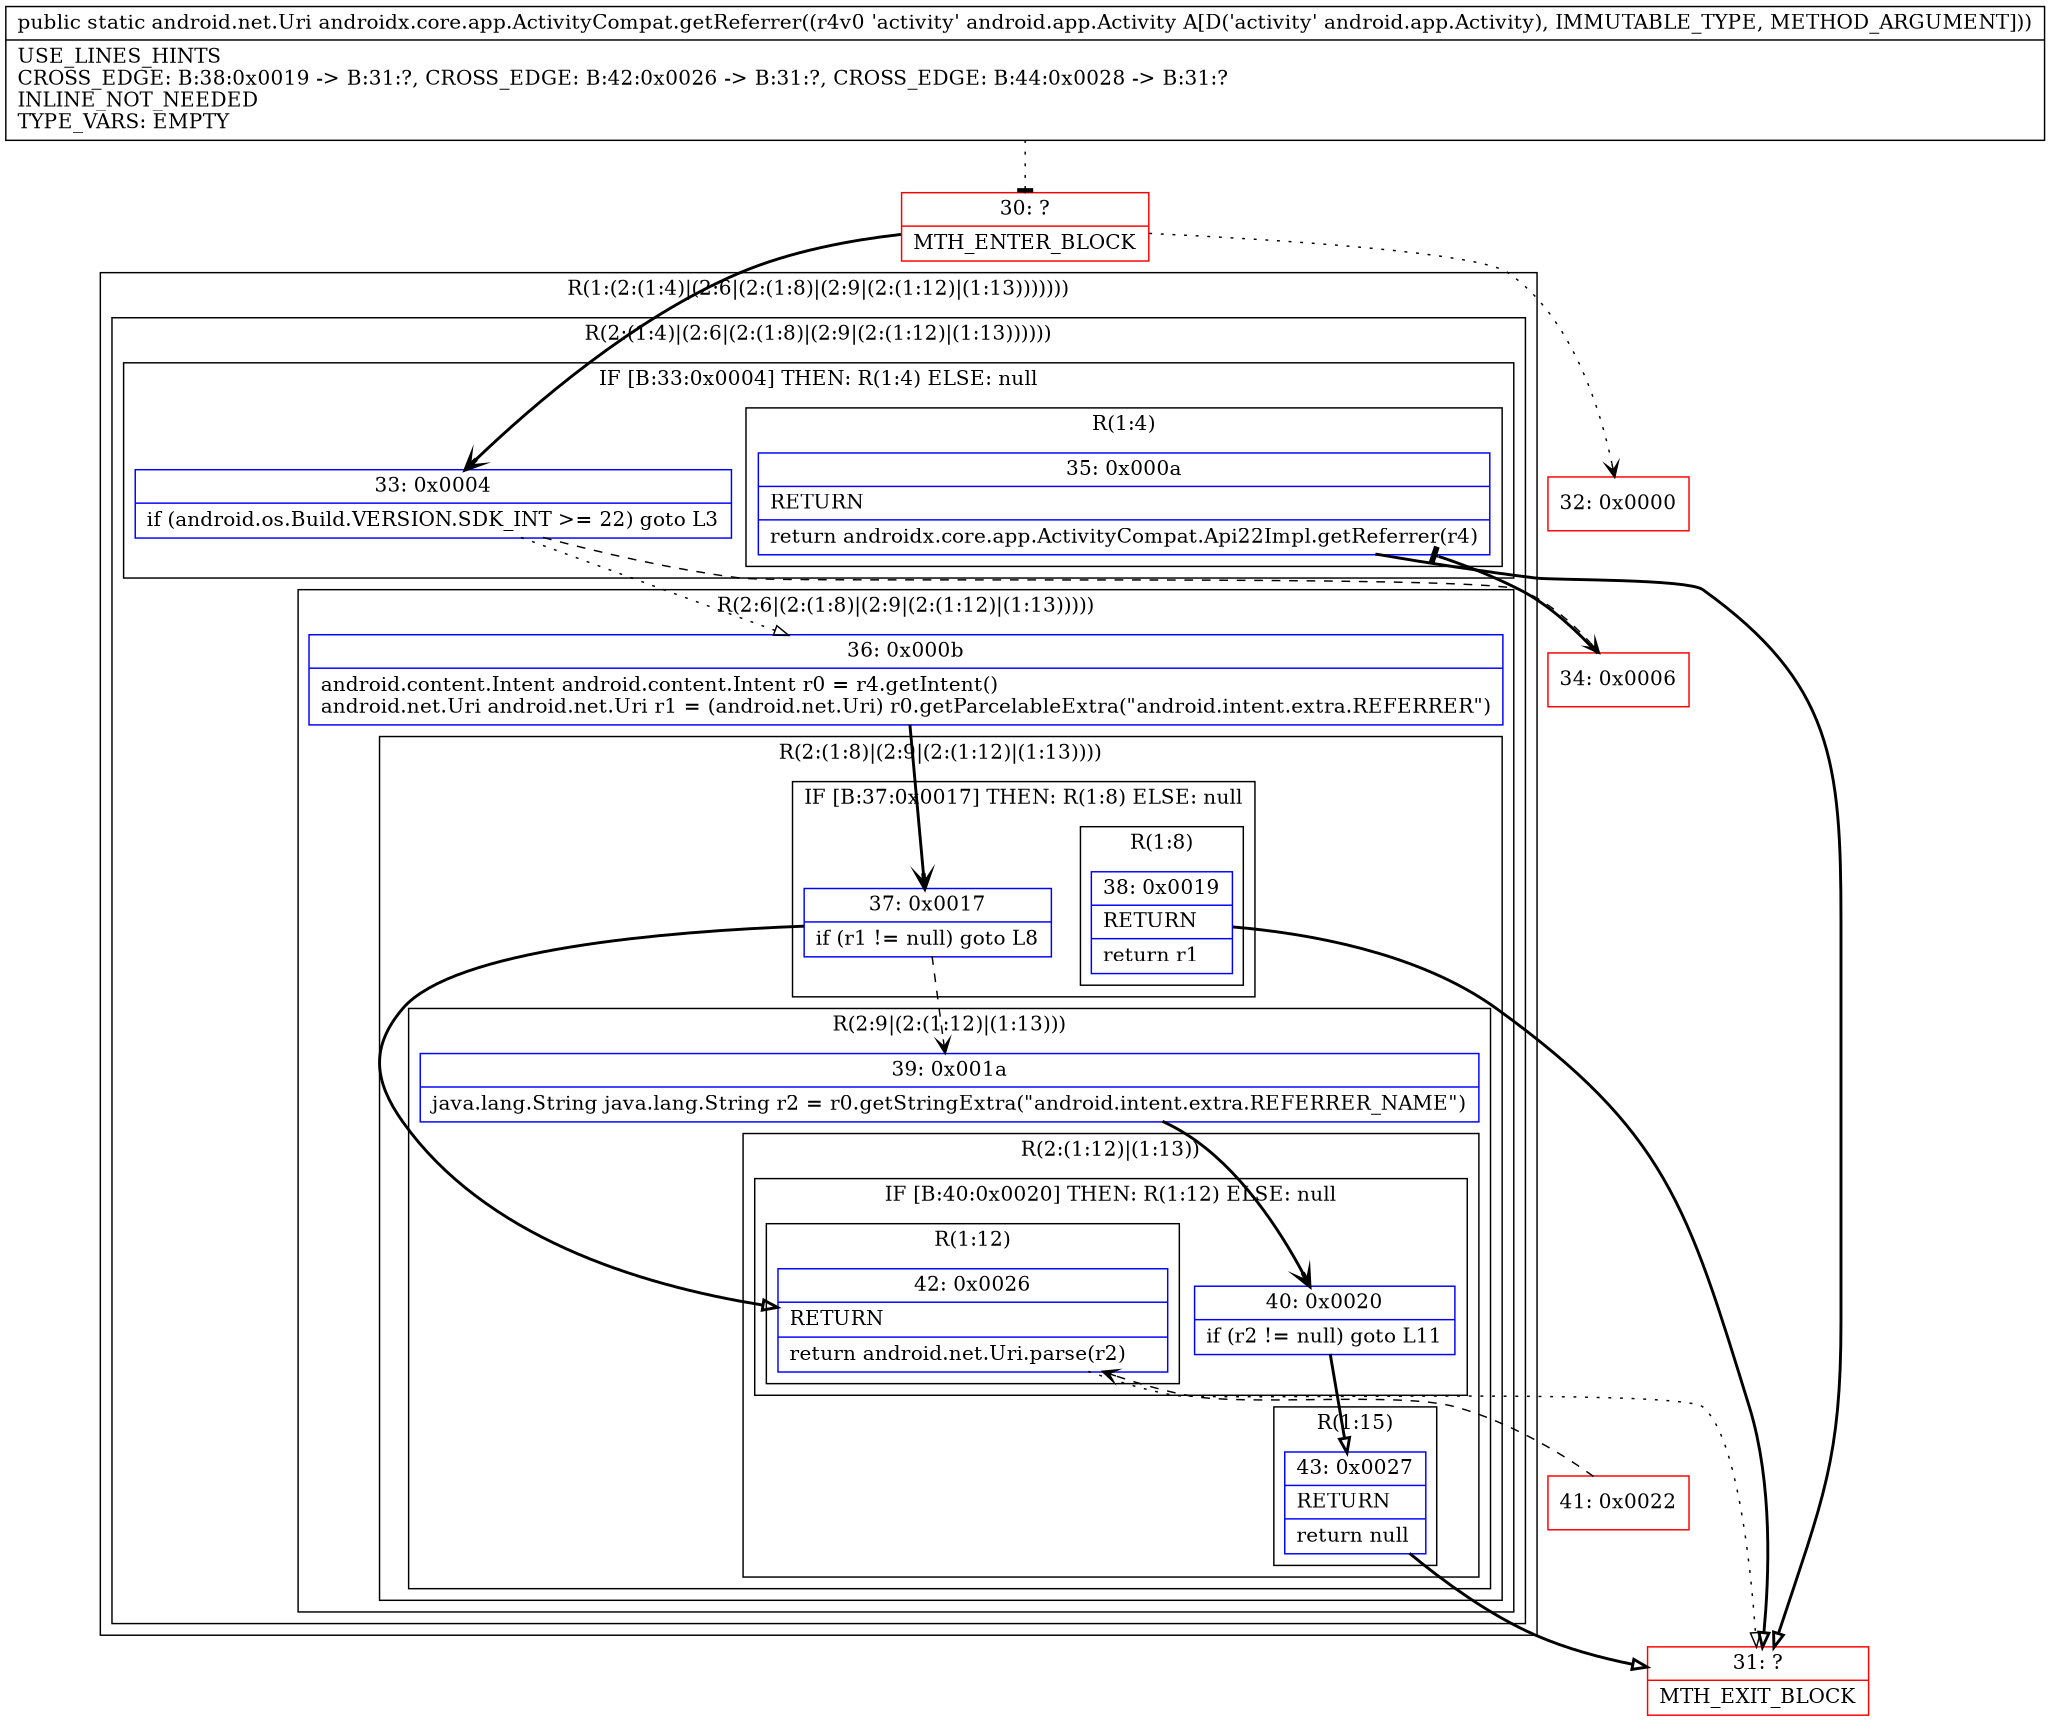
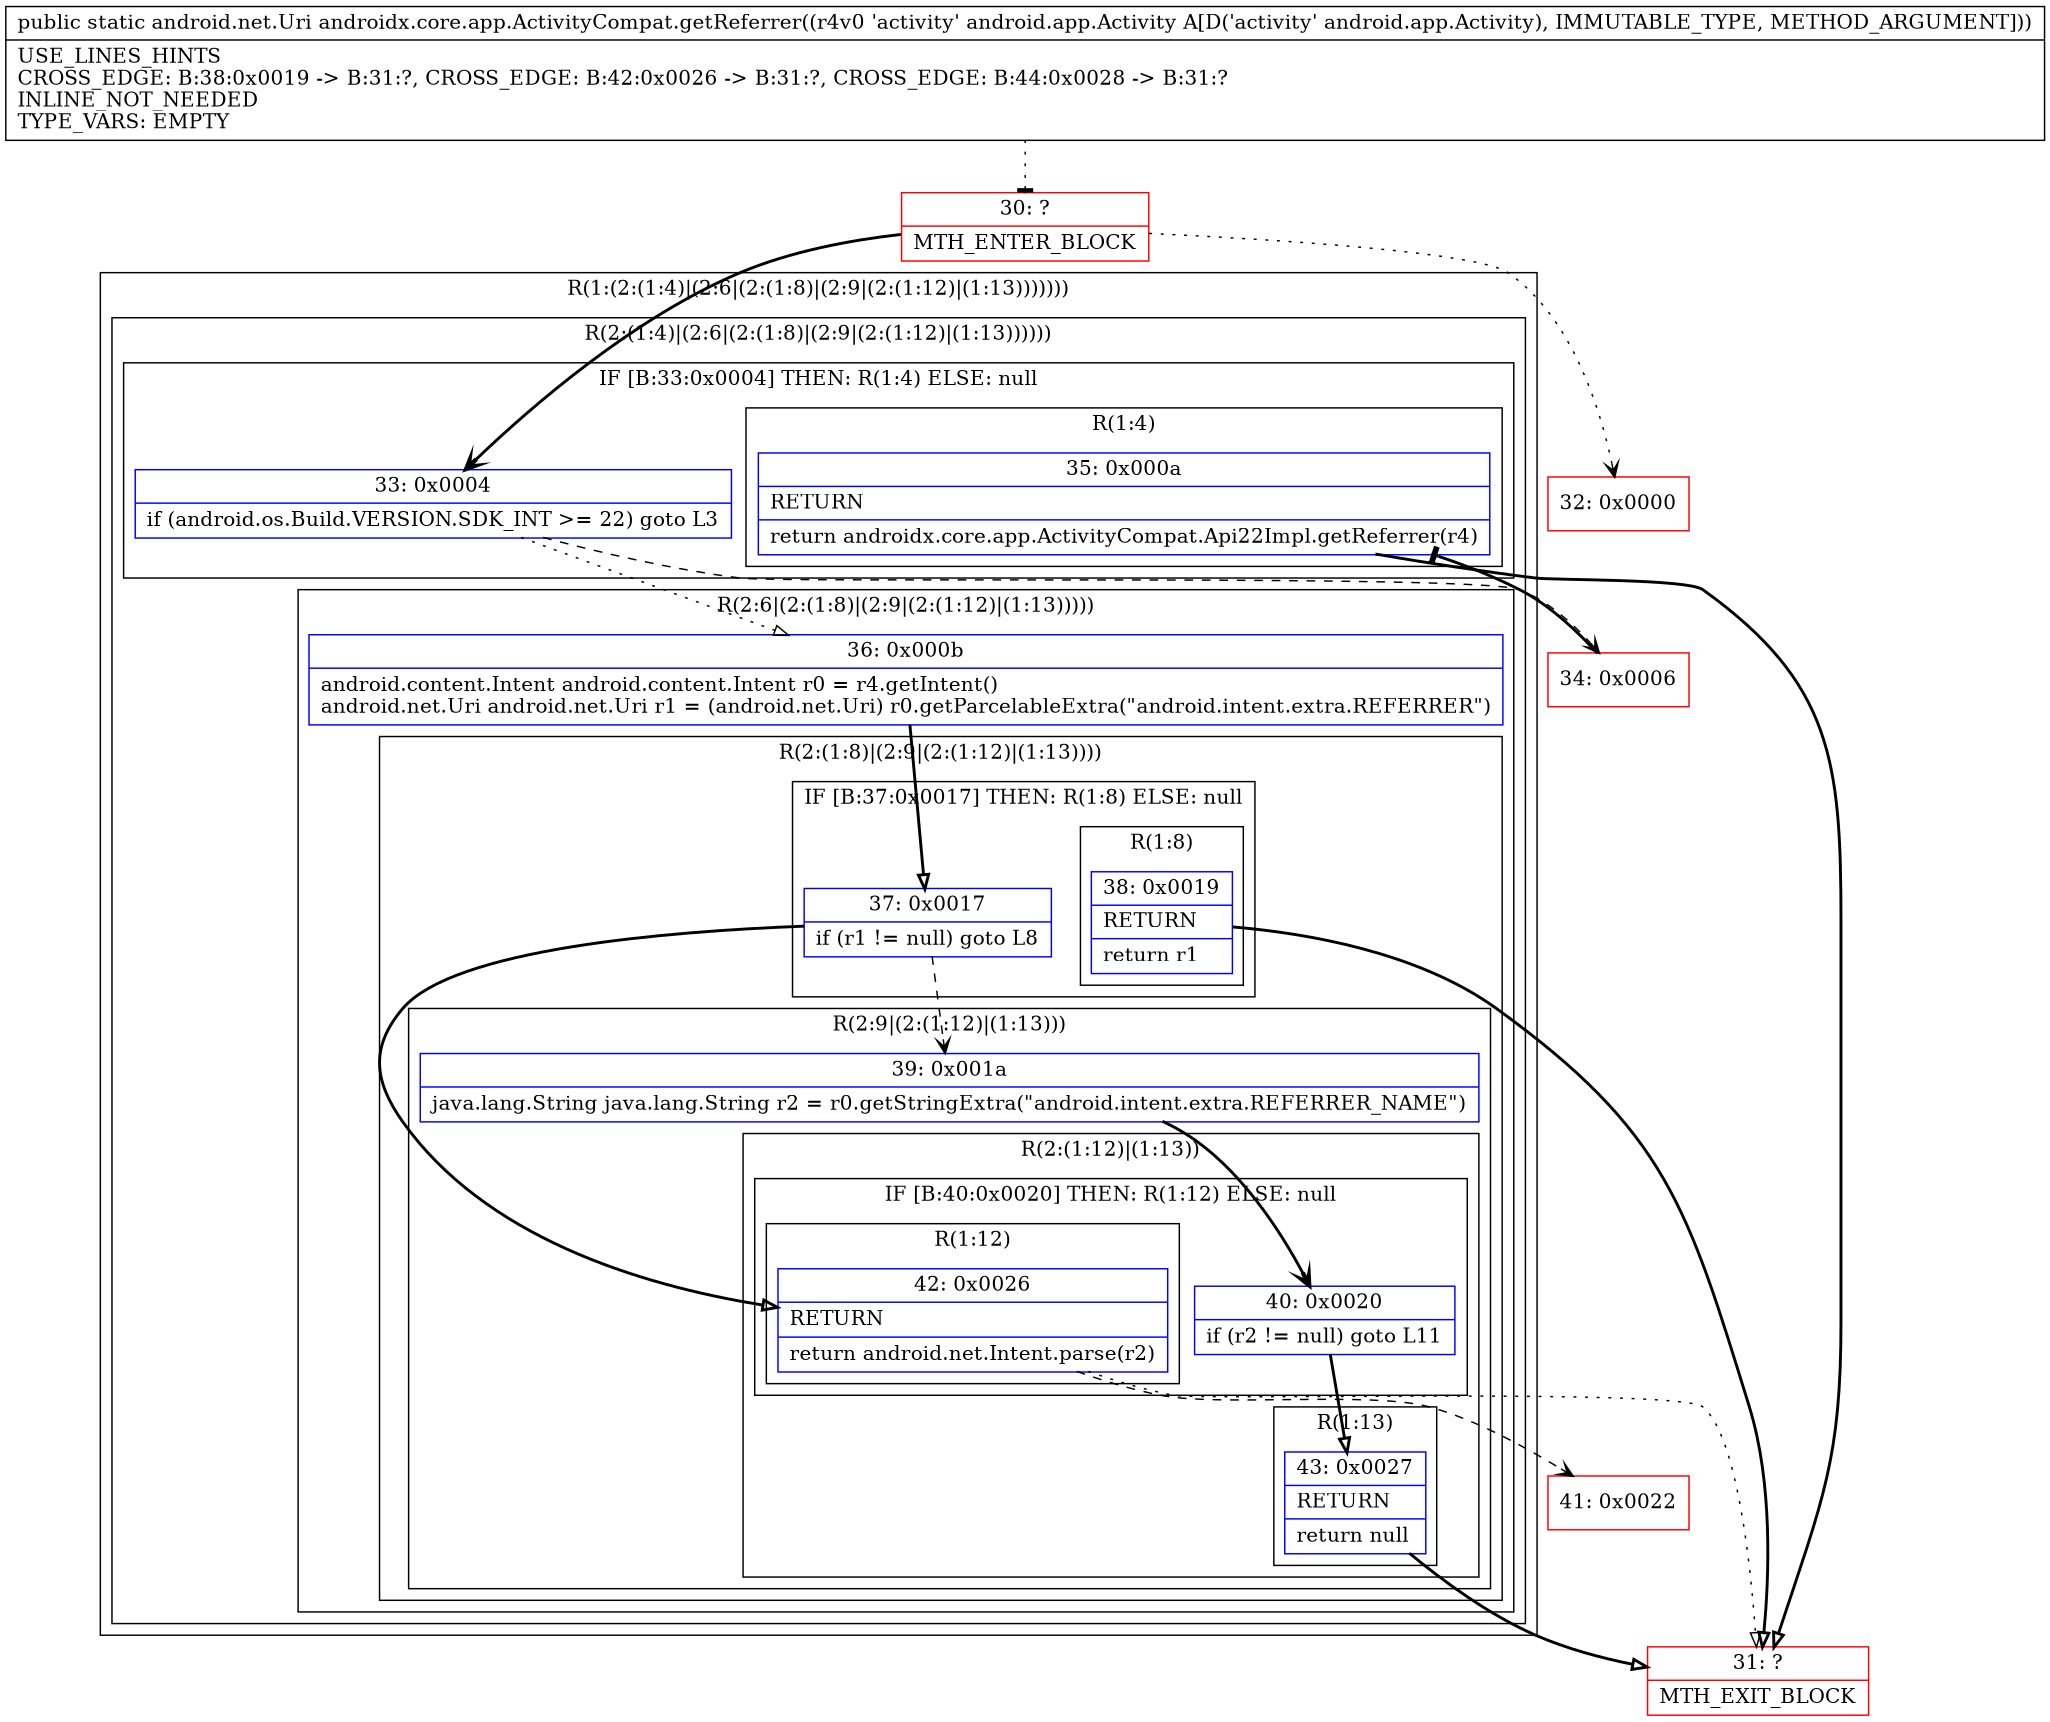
edge "36: 0x000b" -> "37: 0x0017": arrowhead vee -> onormal
node "42: 0x0026": text "return android.net.Uri.parse(r2)" -> "return android.net.Intent.parse(r2)"
edge "41: 0x0022" -> "42: 0x0026": reversed
cluster "R(1:15)": label "R(1:15)" -> "R(1:13)"
